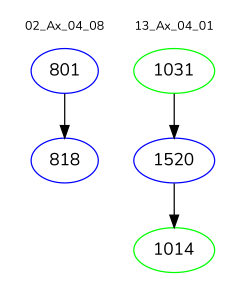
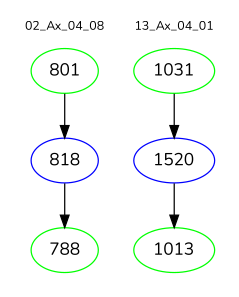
node "801": color blue -> green
node "788": added
node "1014": label "1014" -> "1013"
